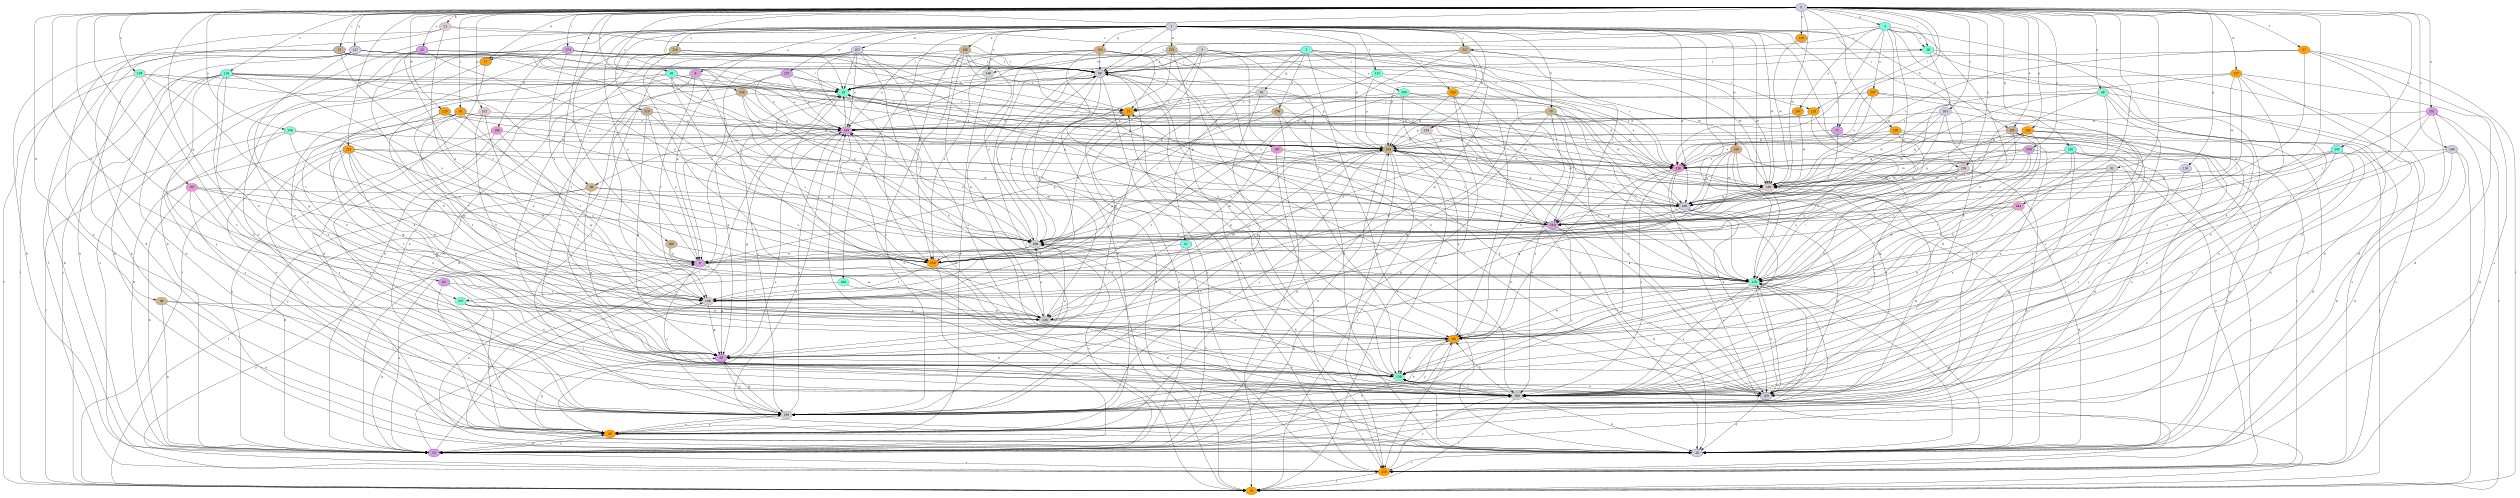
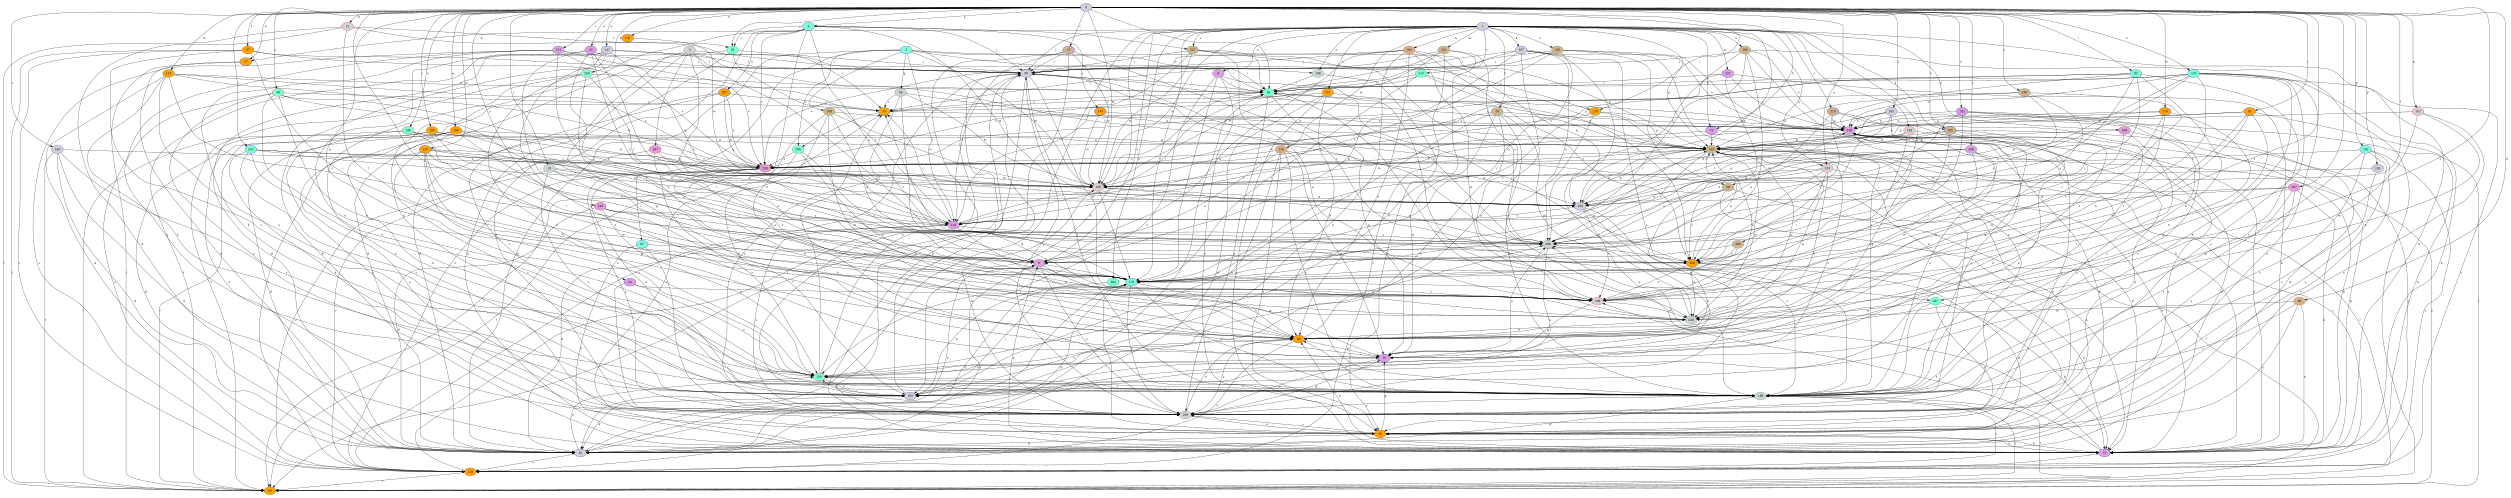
edge "206" -> "29": reversed
edge "79" -> "80": now "258" -> "80"
node "178": color red -> blue
node "38": color teal -> red
